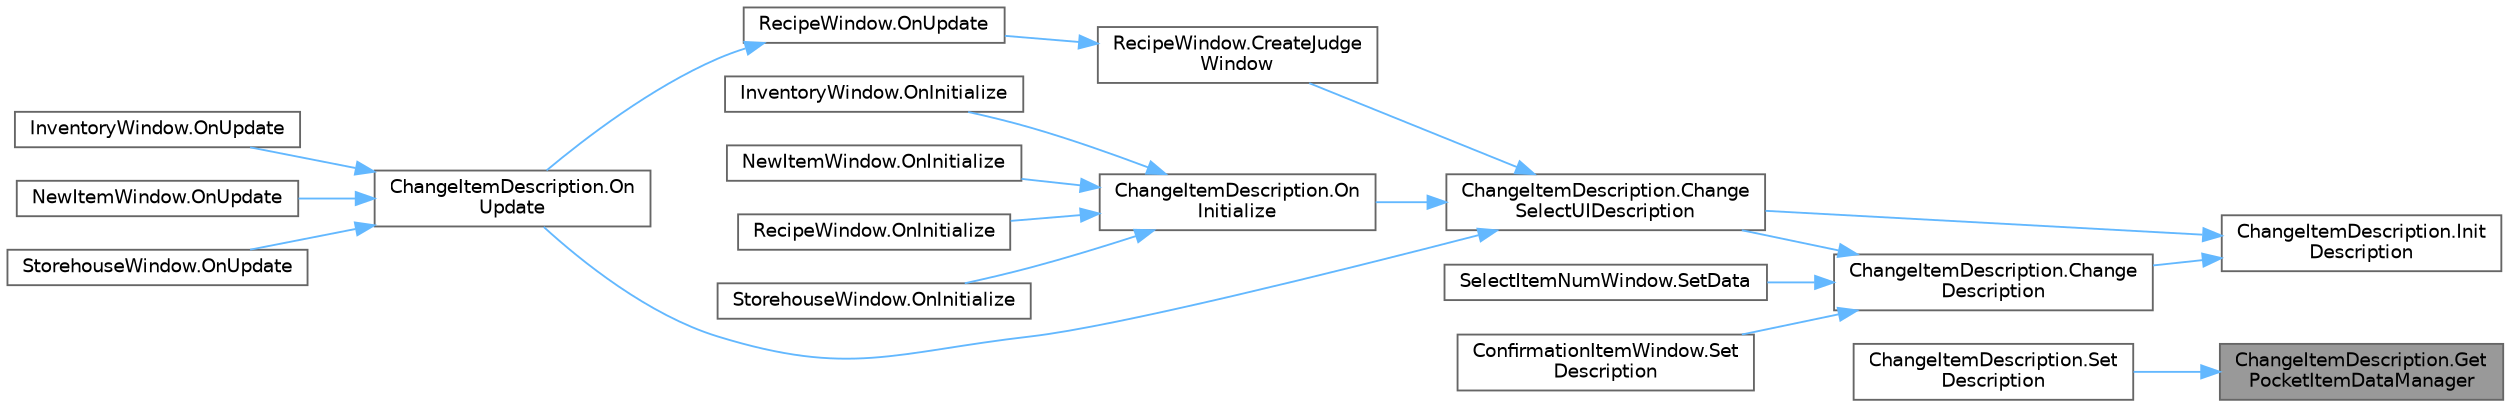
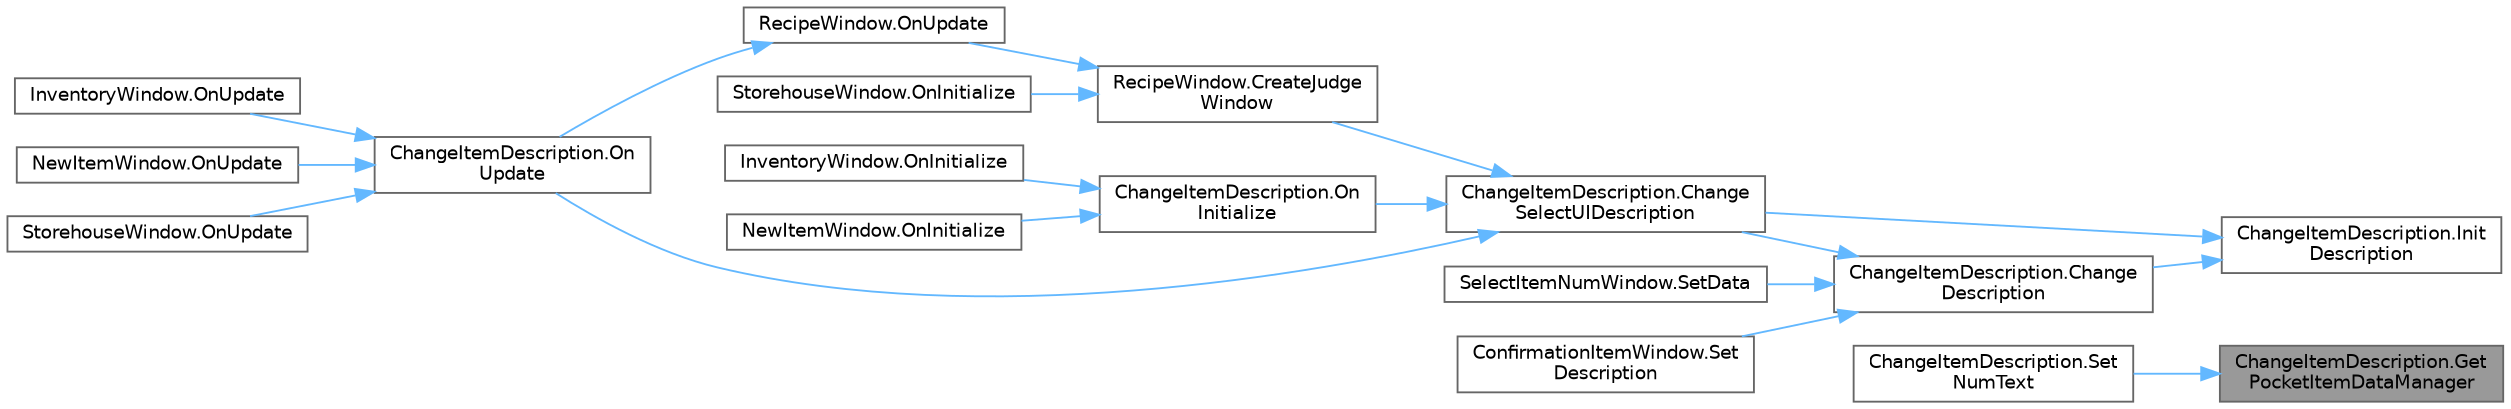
node "RecipeWindow.OnInitialize": removed
edge "StorehouseWindow.OnInitialize" -> "ChangeItemDescription.On Initialize": now "StorehouseWindow.OnInitialize" -> "RecipeWindow.CreateJudge Window"
node "ChangeItemDescription.Set Description": label "ChangeItemDescription.Set Description" -> "ChangeItemDescription.Set NumText"
